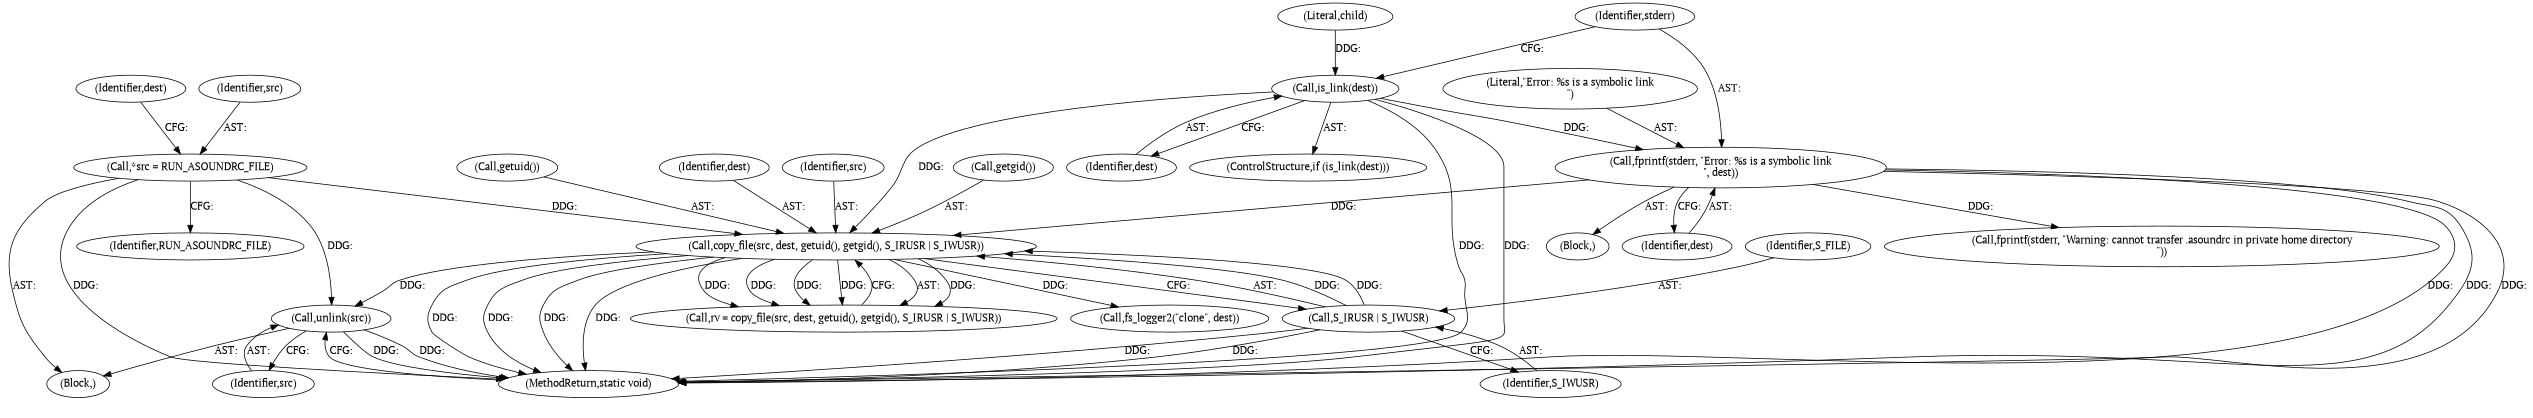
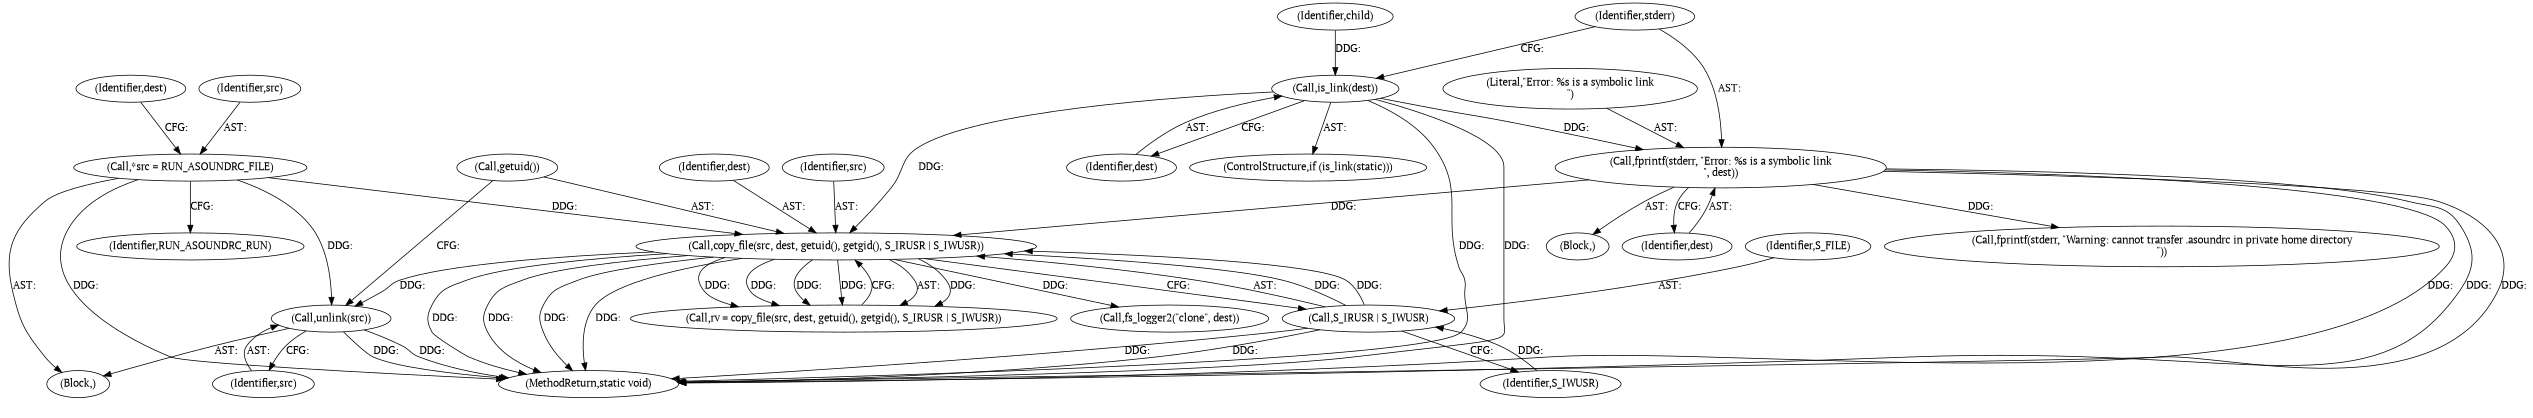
node "(Literal,child)": label "(Literal,child)" -> "(Identifier,child)"
node "(Call,getgid())": removed
node "(ControlStructure,if (is_link(dest)))": label "(ControlStructure,if (is_link(dest)))" -> "(ControlStructure,if (is_link(static)))"
node "(Identifier,RUN_ASOUNDRC_FILE)": label "(Identifier,RUN_ASOUNDRC_FILE)" -> "(Identifier,RUN_ASOUNDRC_RUN)"
edge "(Identifier,S_IWUSR)" -> "(Call,S_IRUSR | S_IWUSR)": label "AST: " -> "DDG: "
edge "(MethodReturn,static void)" -> "(Call,unlink(src))": now "(Call,getuid())" -> "(Call,unlink(src))"
